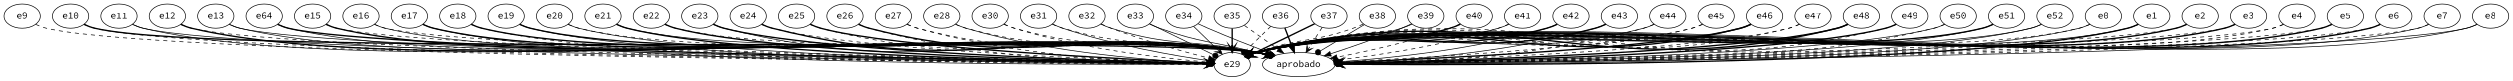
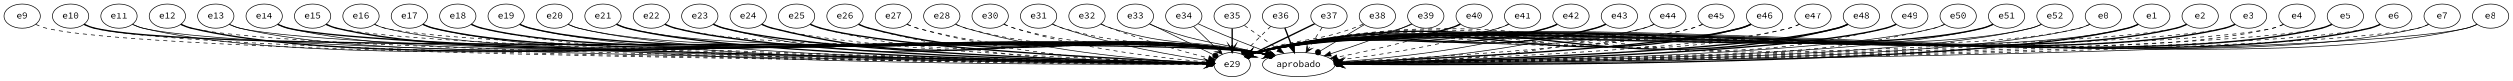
node "e64": label "e64" -> "e14"
edge "e20" -> "aprobado": style dashed -> solid
